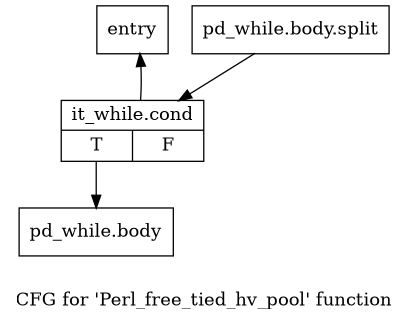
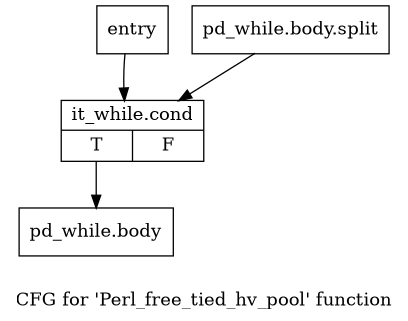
edge "it_while.cond" -> "entry": reversed
